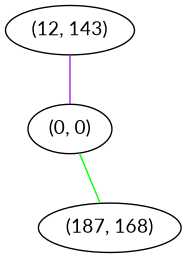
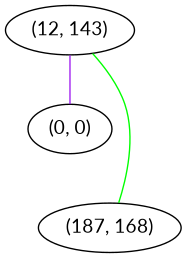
edge "(0, 0)" -- "(187, 168)": now "(12, 143)" -- "(187, 168)"
